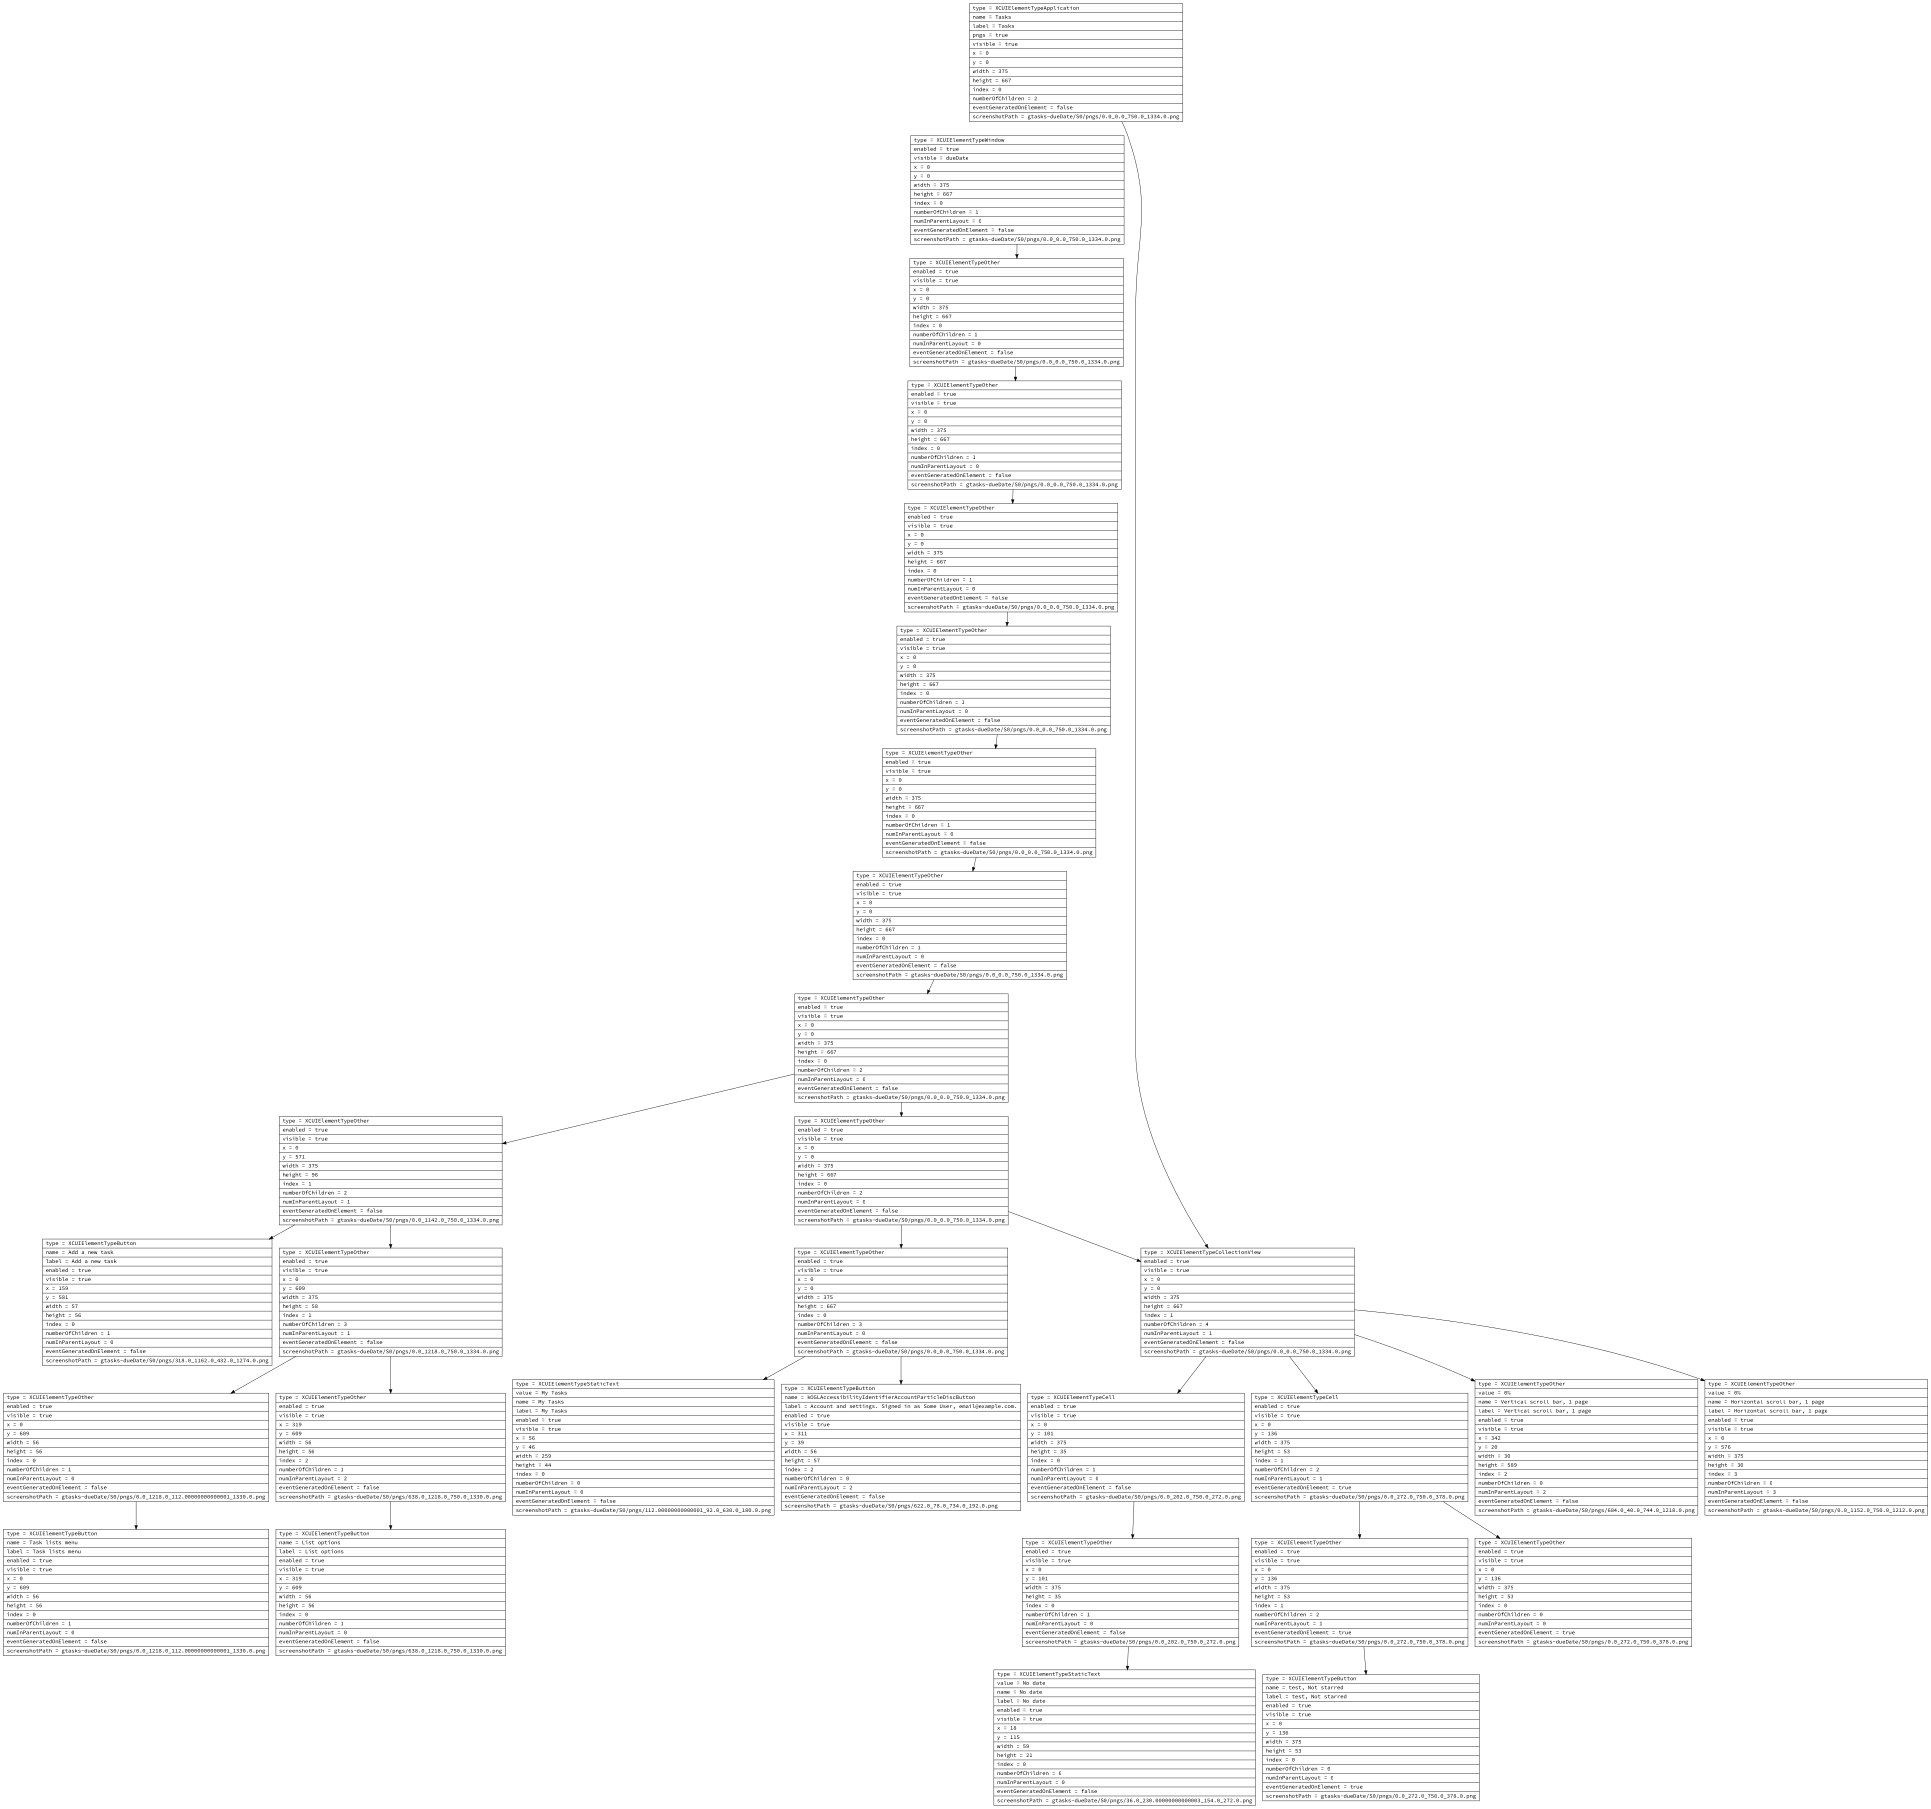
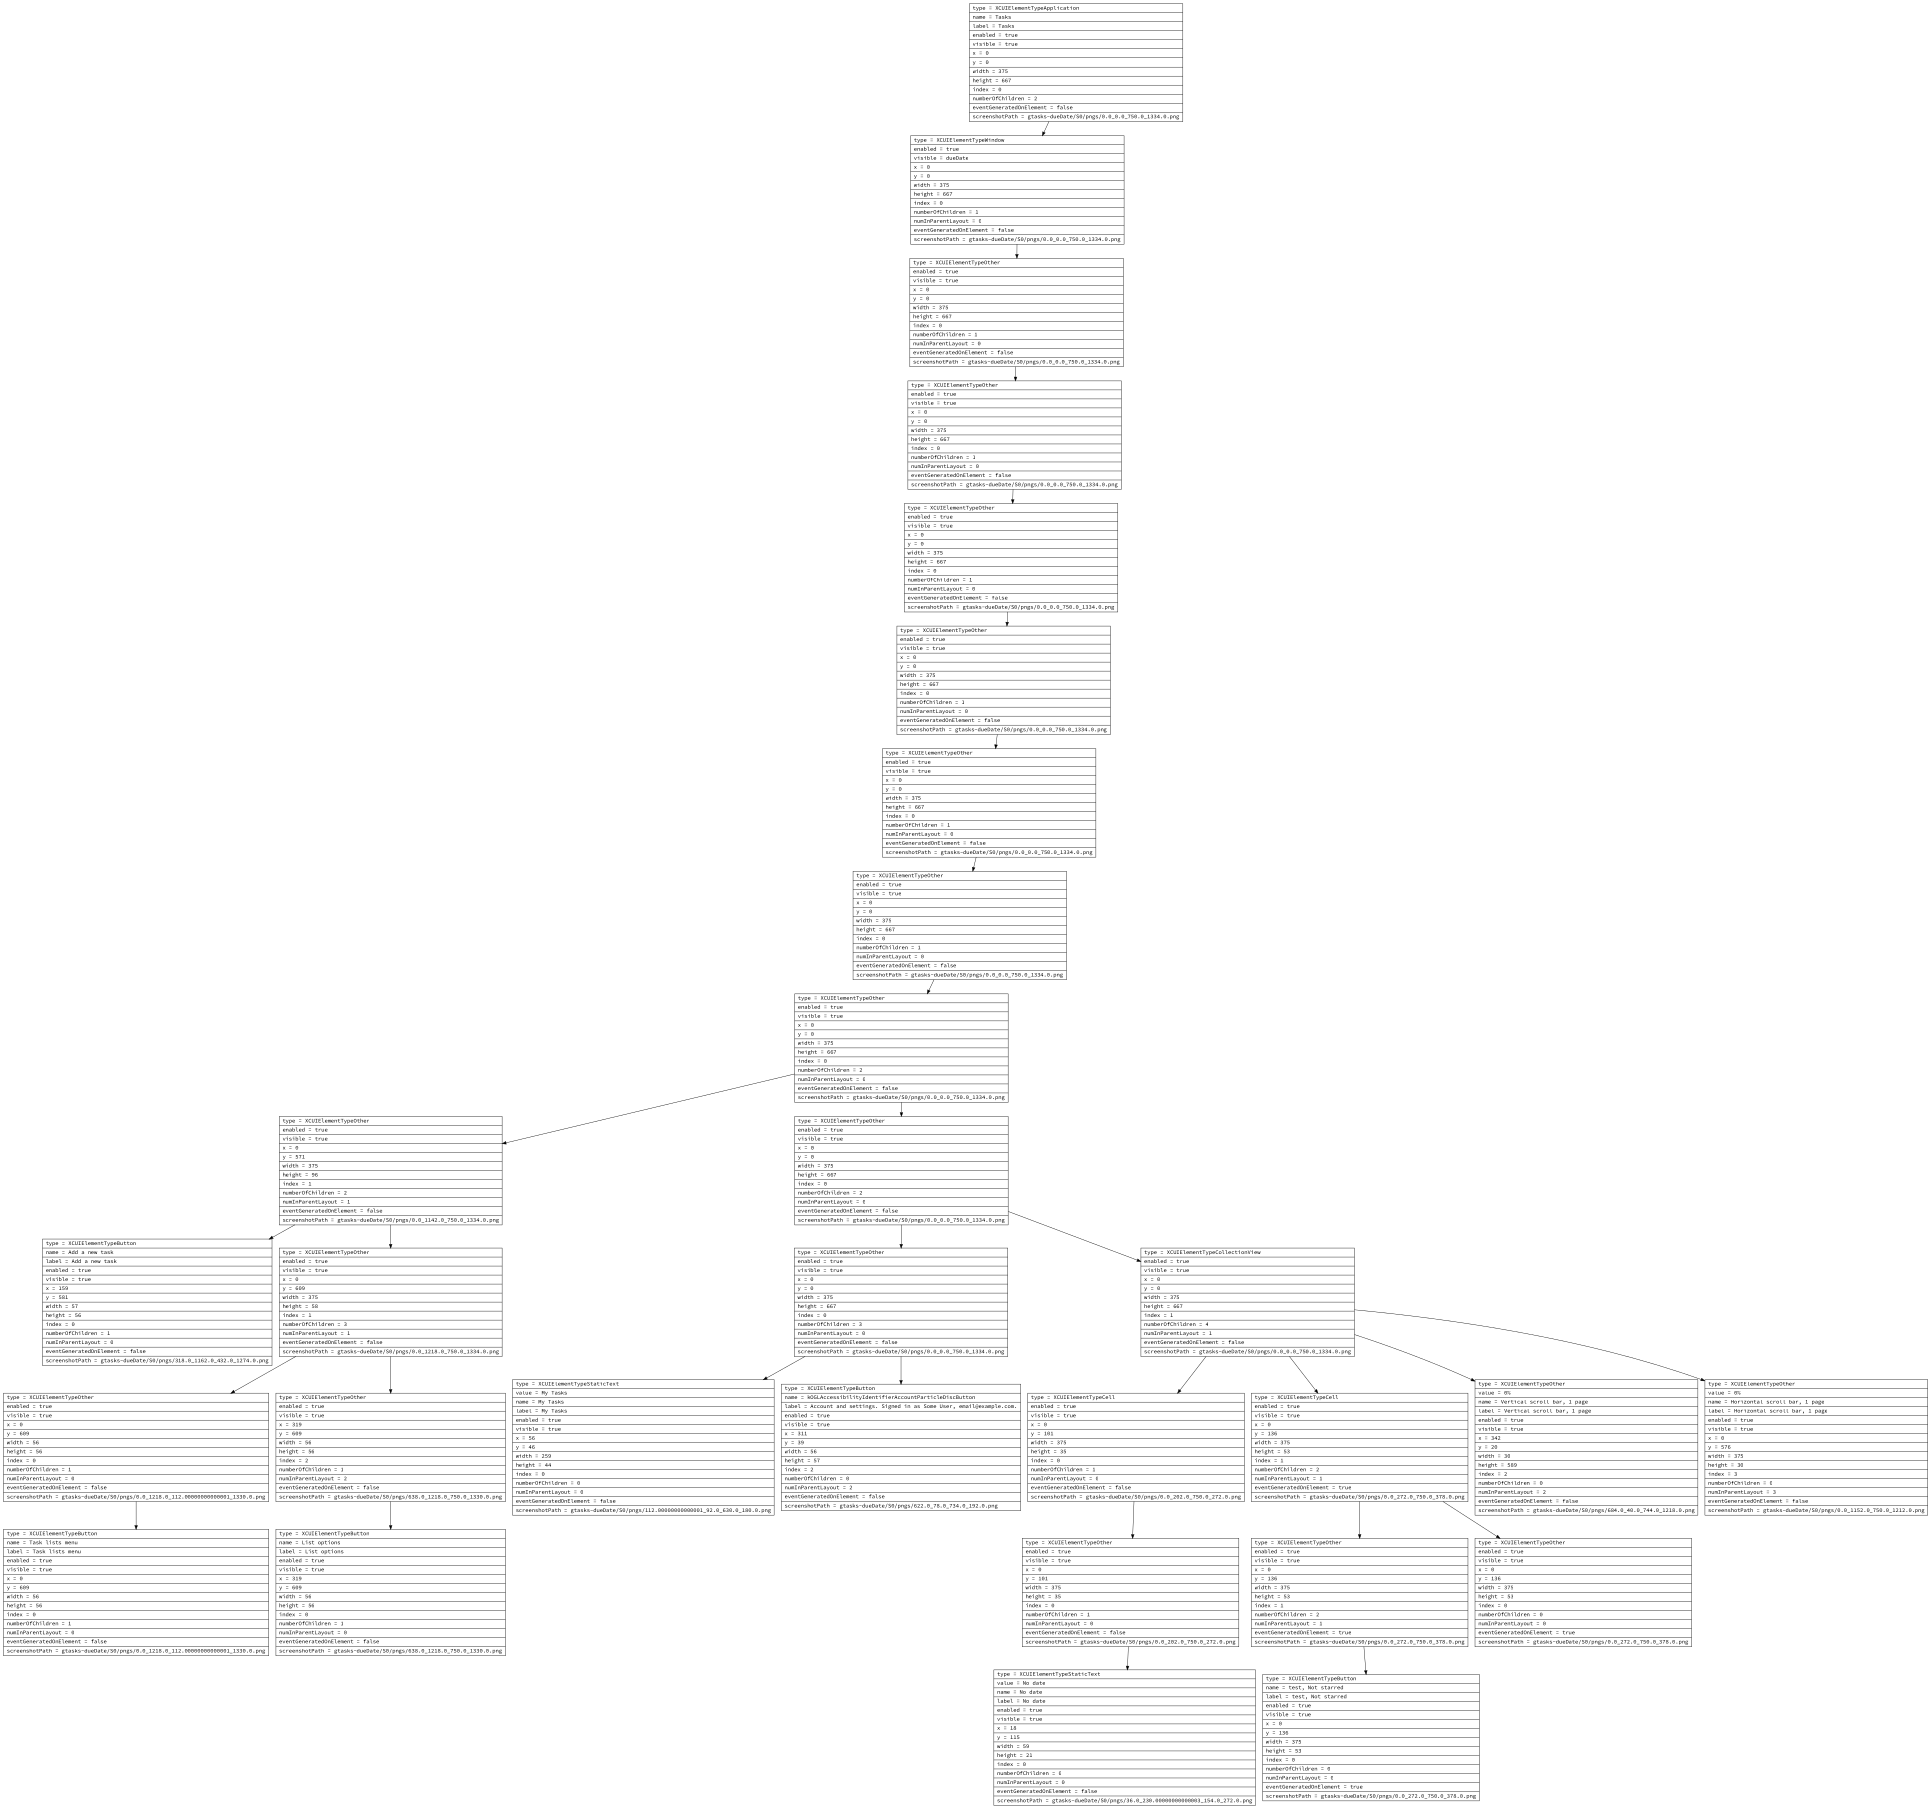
node "type = XCUIElementTypeApplication": text "pngs = true" -> "enabled = true"
edge "type = XCUIElementTypeApplication" -> "type = XCUIElementTypeCollectionView": now "type = XCUIElementTypeApplication" -> "type = XCUIElementTypeWindow"
